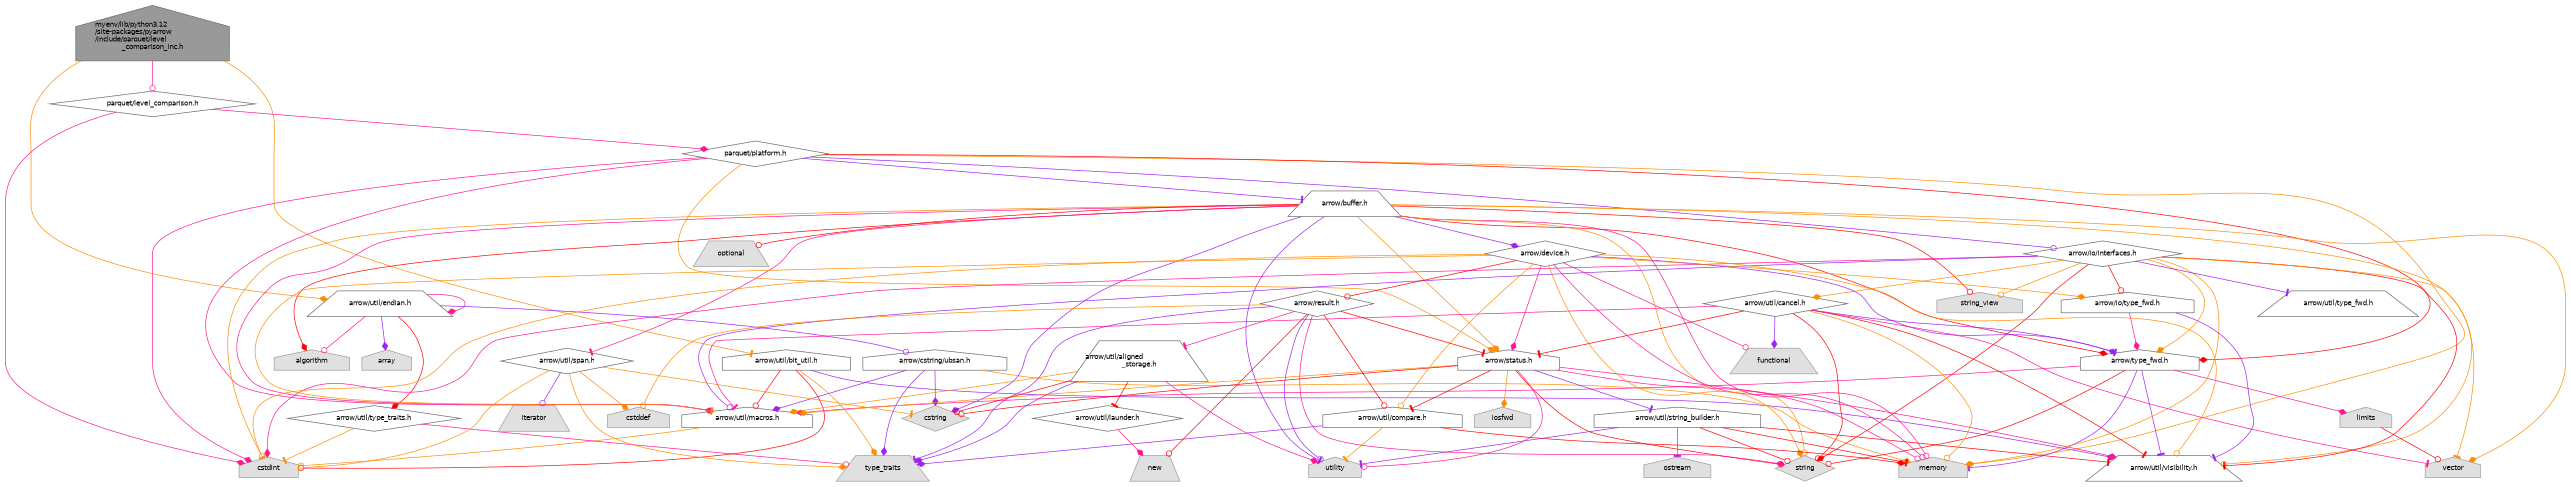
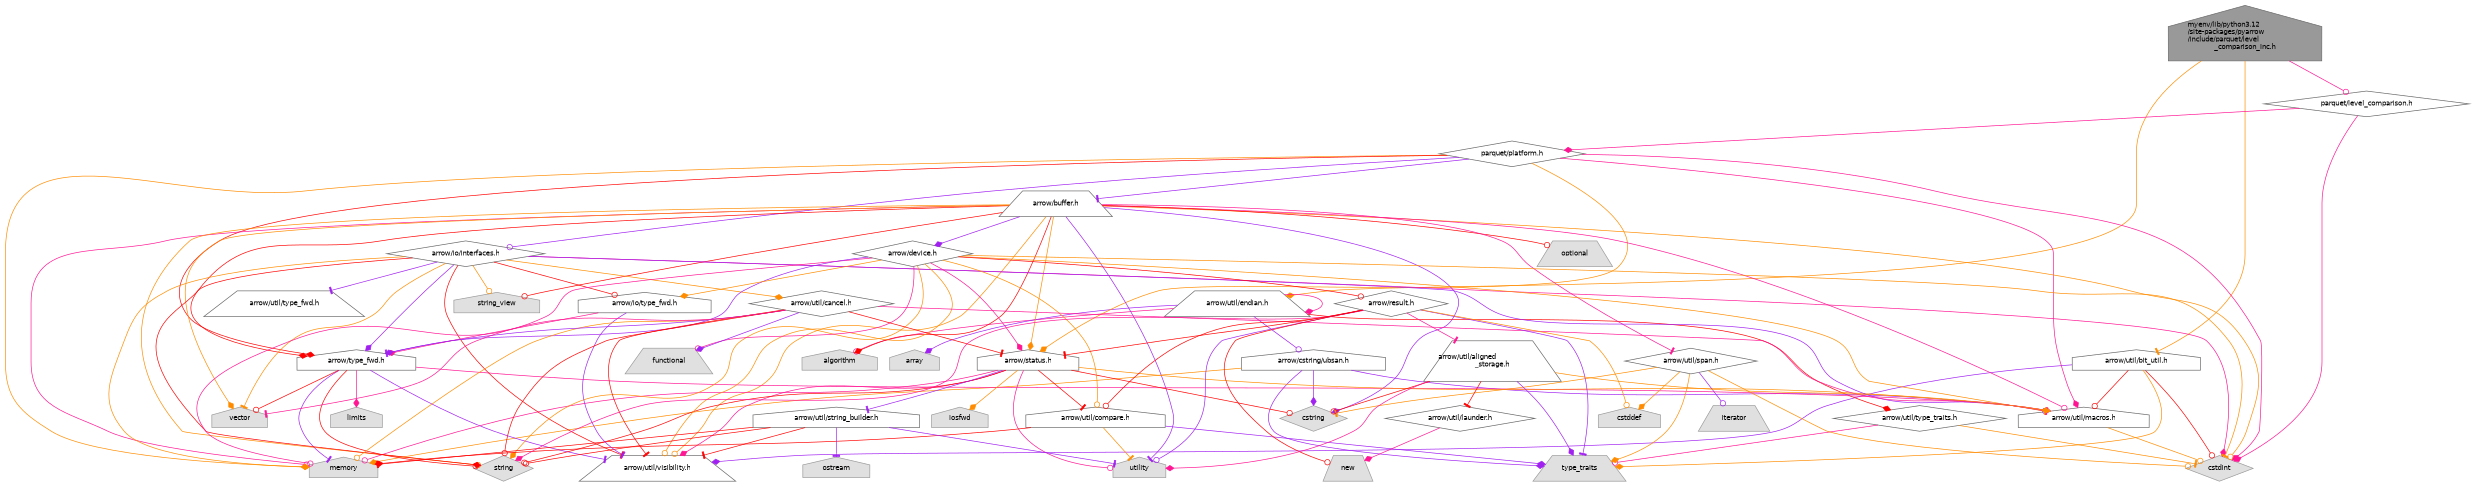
edge "arrow/io/interfaces.h" -> "arrow/type_fwd.h": color darkorange -> purple
edge "limits" -> "vector": now "arrow/type_fwd.h" -> "vector"
node "cstdint": shape house -> diamond
